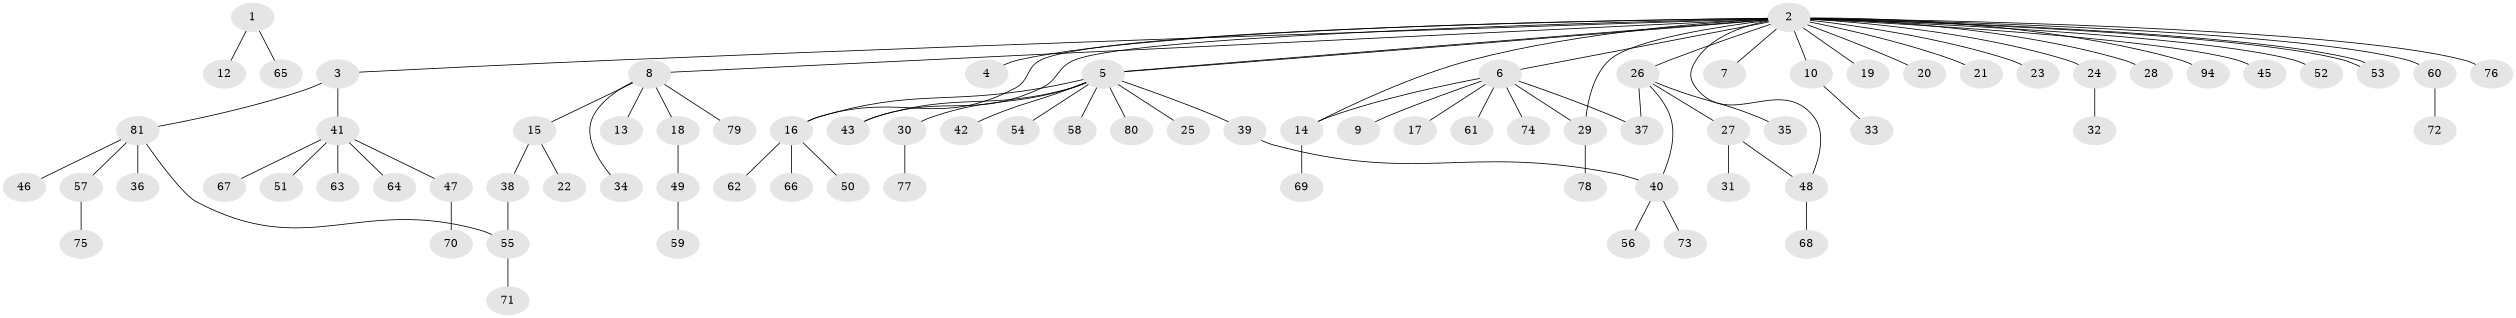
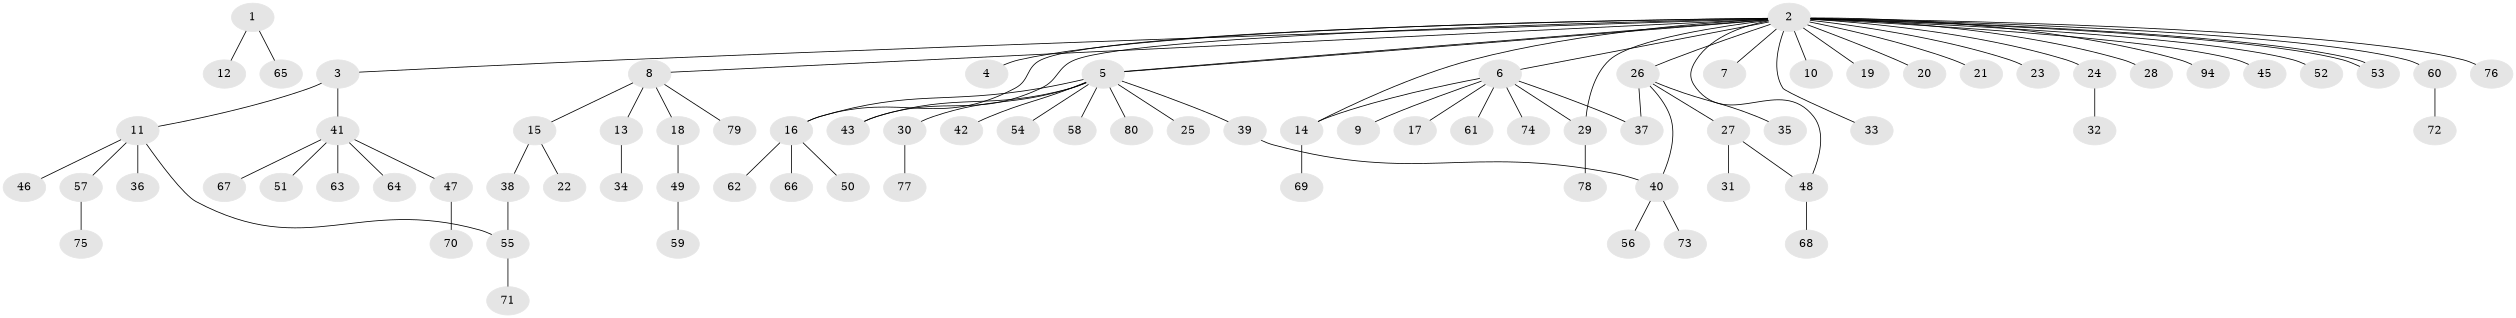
edge "10" -- "33": now "2" -- "33"
edge "8" -- "34": now "13" -- "34"
node "81": label "81" -> "11"
